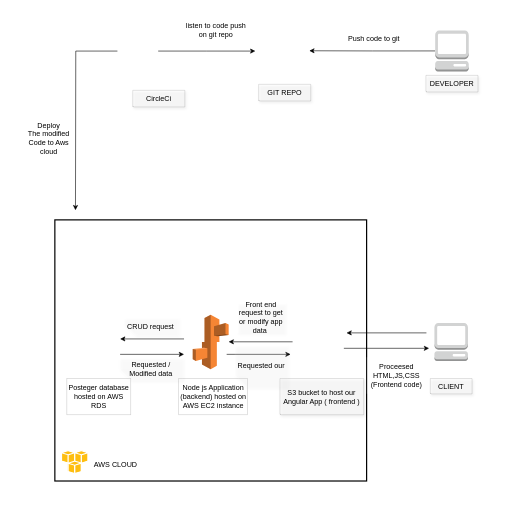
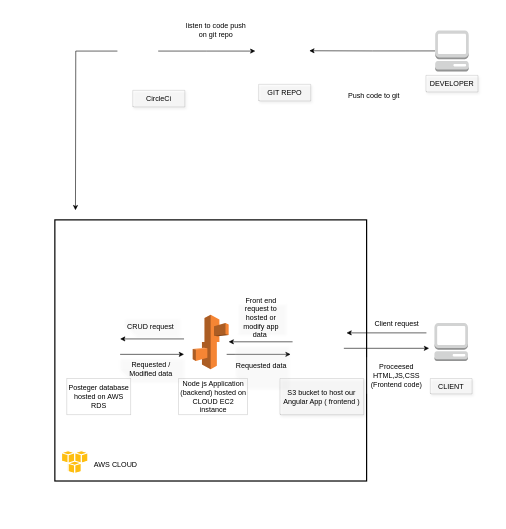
node "Push code to git": moved (376, 39) -> (376, 96)
node "Deploy The modified Code to Aws cloud": removed
node "Front end request to get or modify app data": label "Front end request to get or modify app data" -> "Front end request to hosted or modify app data"
node "Client request": added
node "Requested our": label "Requested our" -> "Requested data"
node "Node js Application (backend) hosted on AWS EC2 instance": label "Node js Application (backend) hosted on AWS EC2 instance" -> "Node js Application (backend) hosted on CLOUD EC2 instance"
